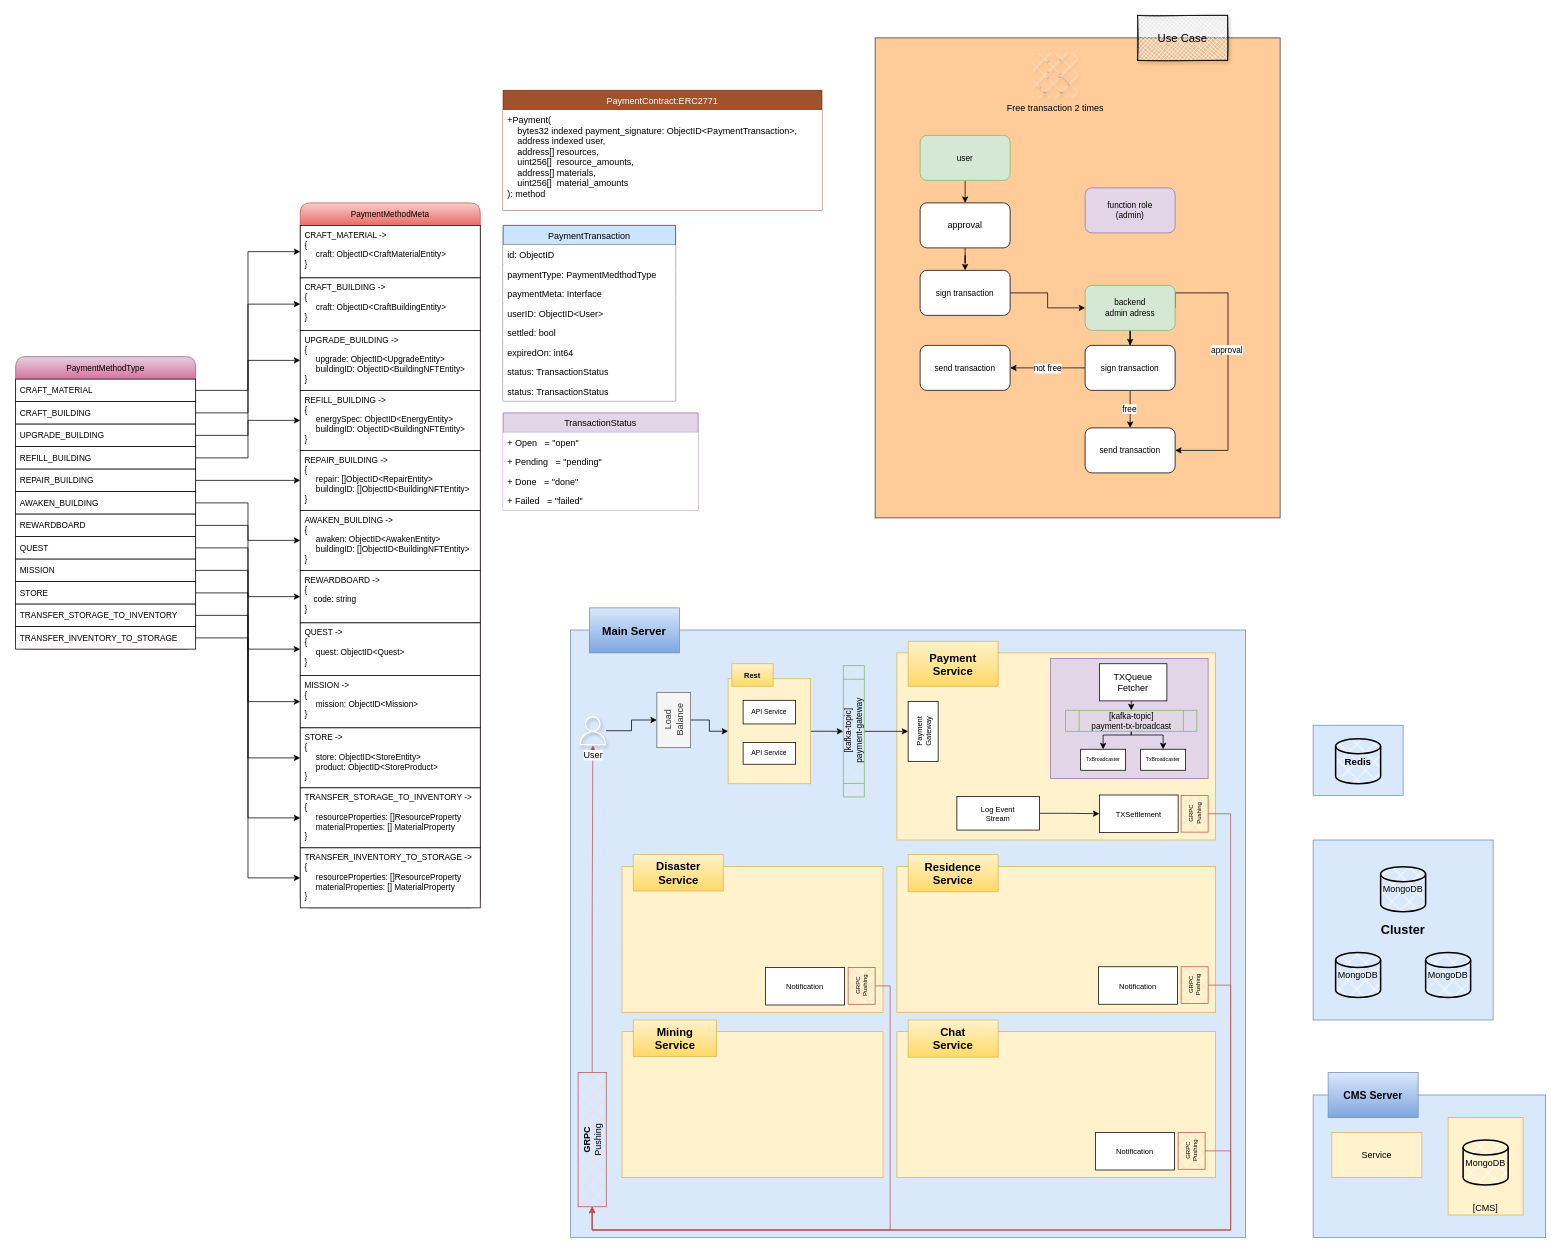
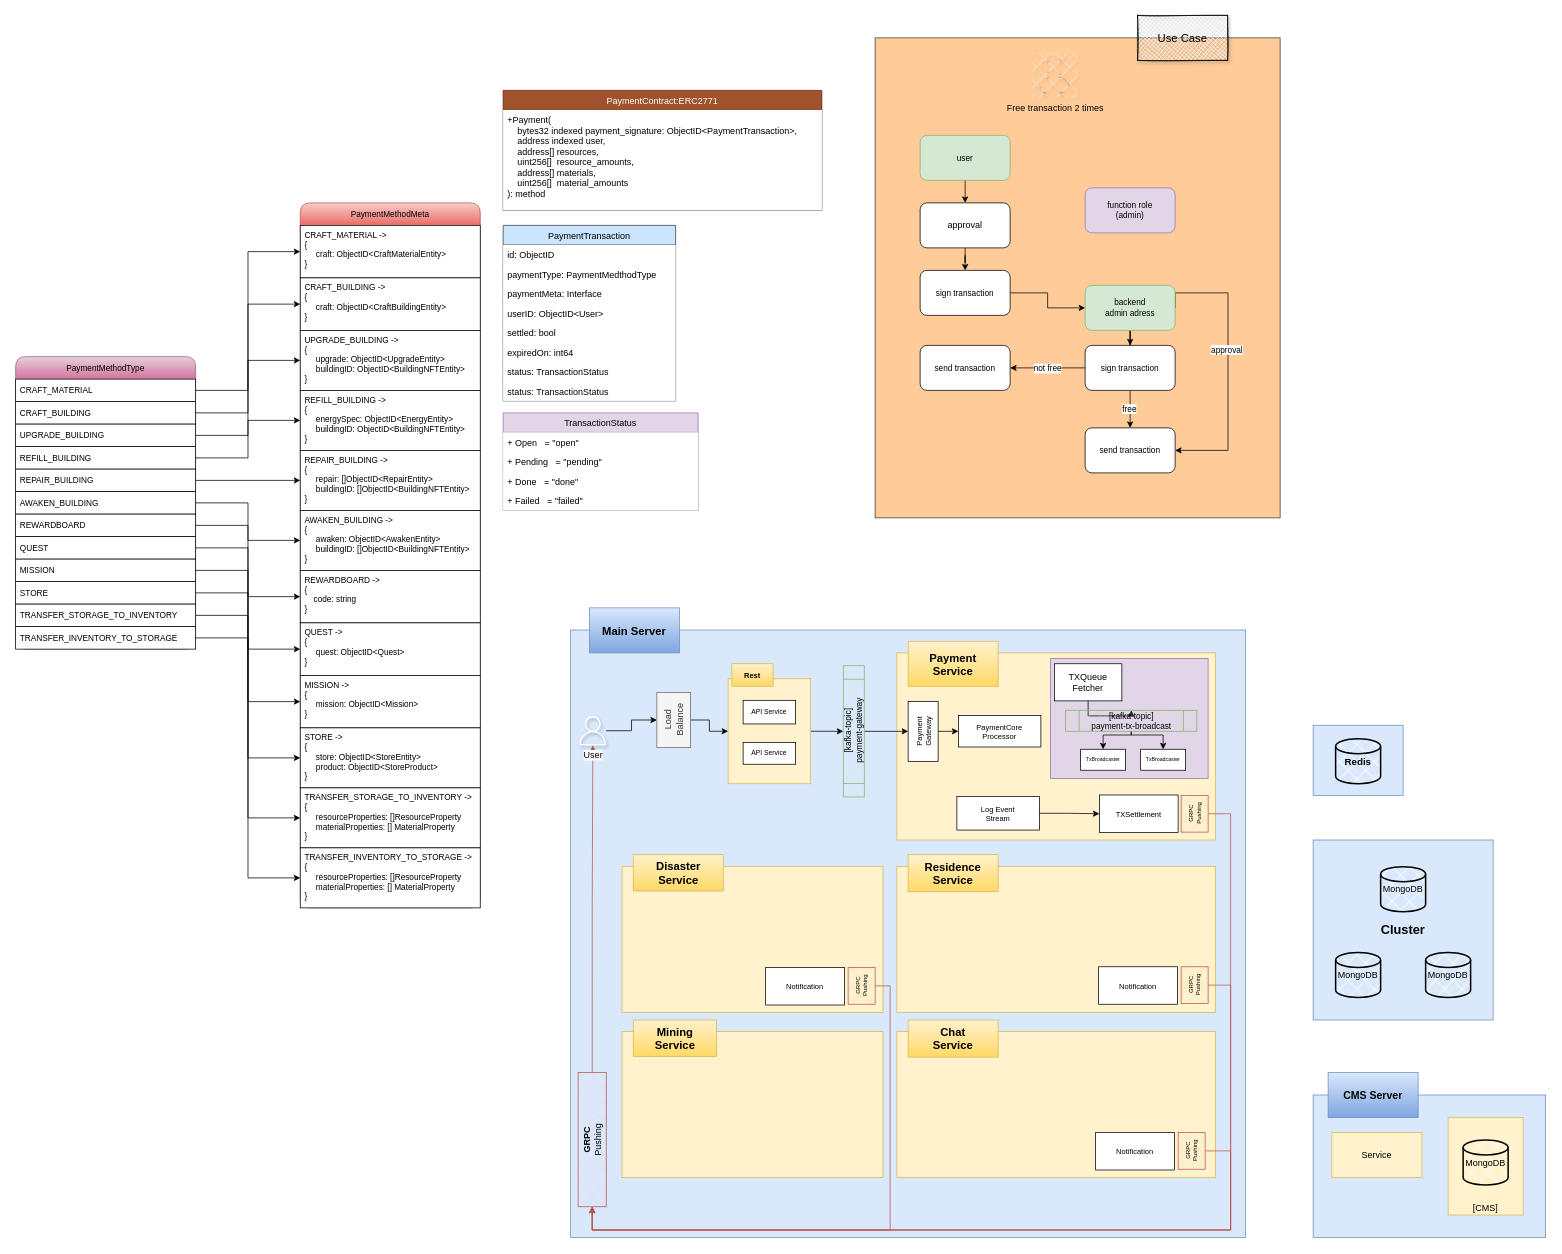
node "TXQueue Fetcher": moved (1133, 682) -> (1088, 682)
edge "Payment Gateway" -> "PaymentCoreProcessor": added
node "PaymentCoreProcessor": added
